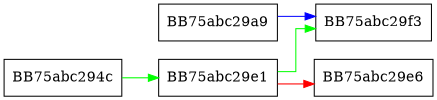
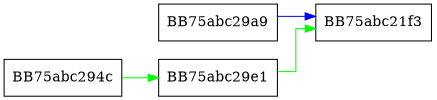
node "BB75abc29f3": label "BB75abc29f3" -> "BB75abc21f3"
node "BB75abc29e6": removed
